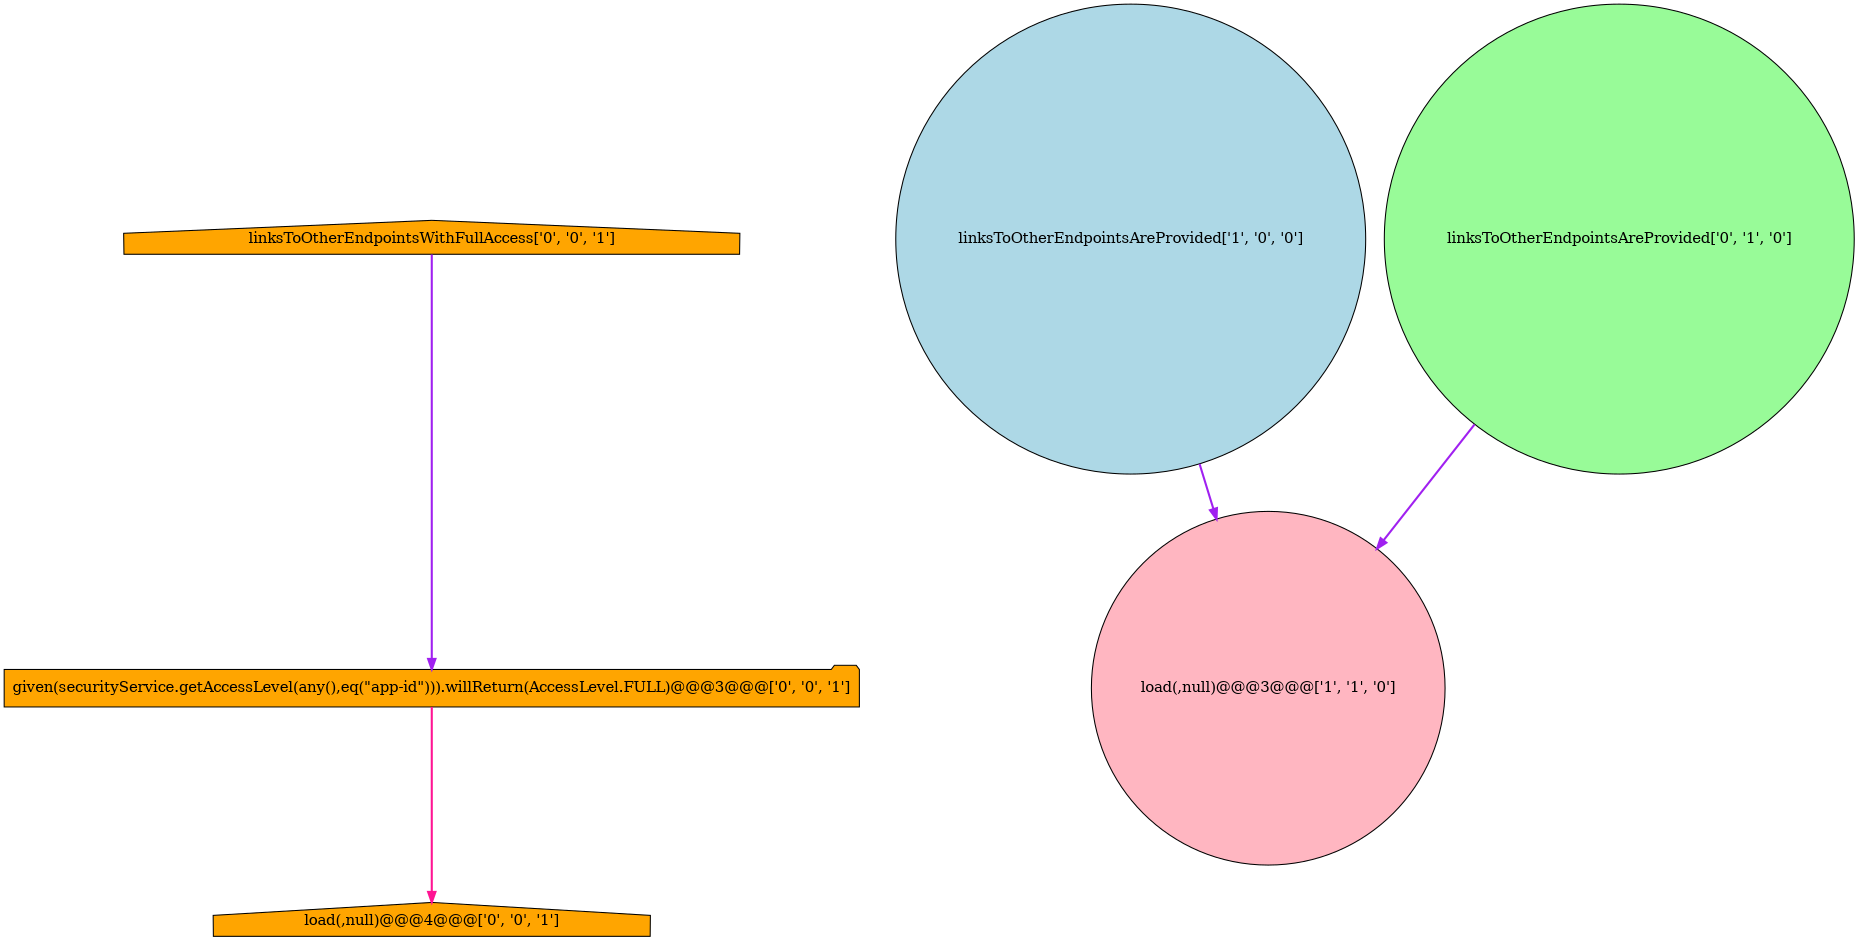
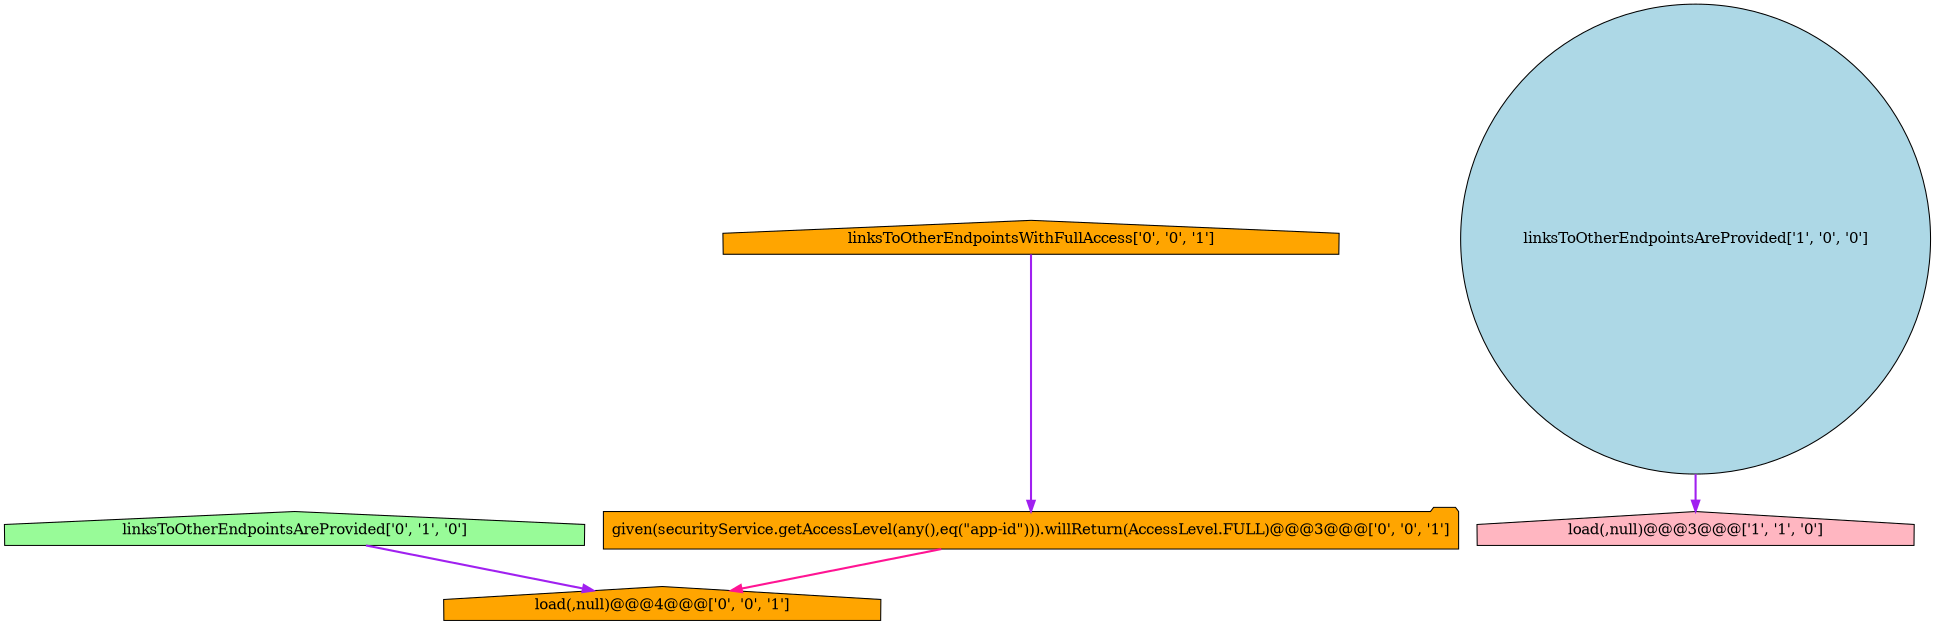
node "linksToOtherEndpointsAreProvided['0', '1', '0']": shape circle -> house
edge "linksToOtherEndpointsAreProvided['0', '1', '0']" -> "load(,null)@@@3@@@['1', '1', '0']": now "linksToOtherEndpointsAreProvided['0', '1', '0']" -> "load(,null)@@@4@@@['0', '0', '1']"
node "load(,null)@@@3@@@['1', '1', '0']": shape circle -> house
